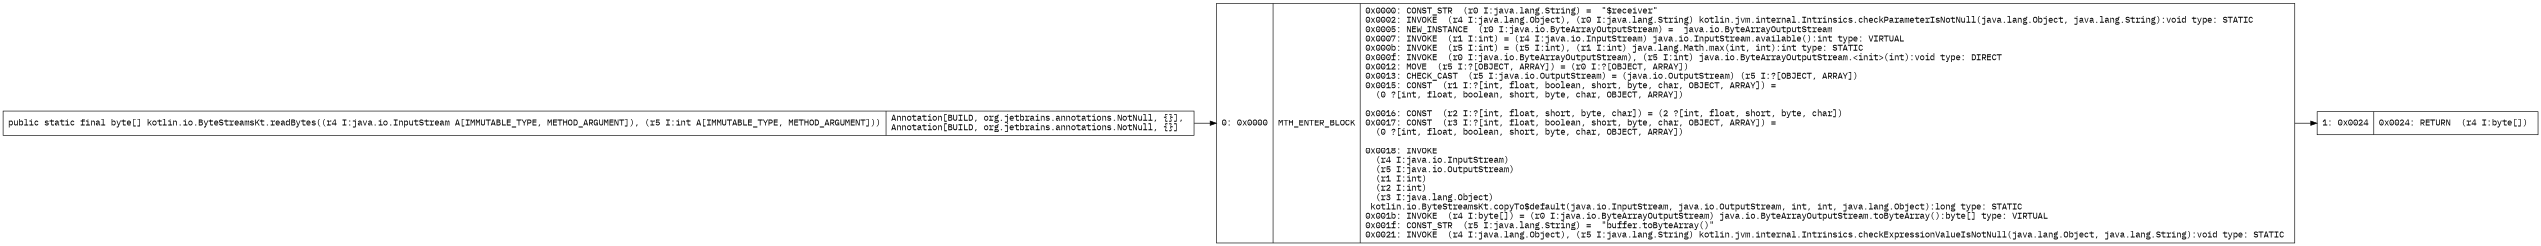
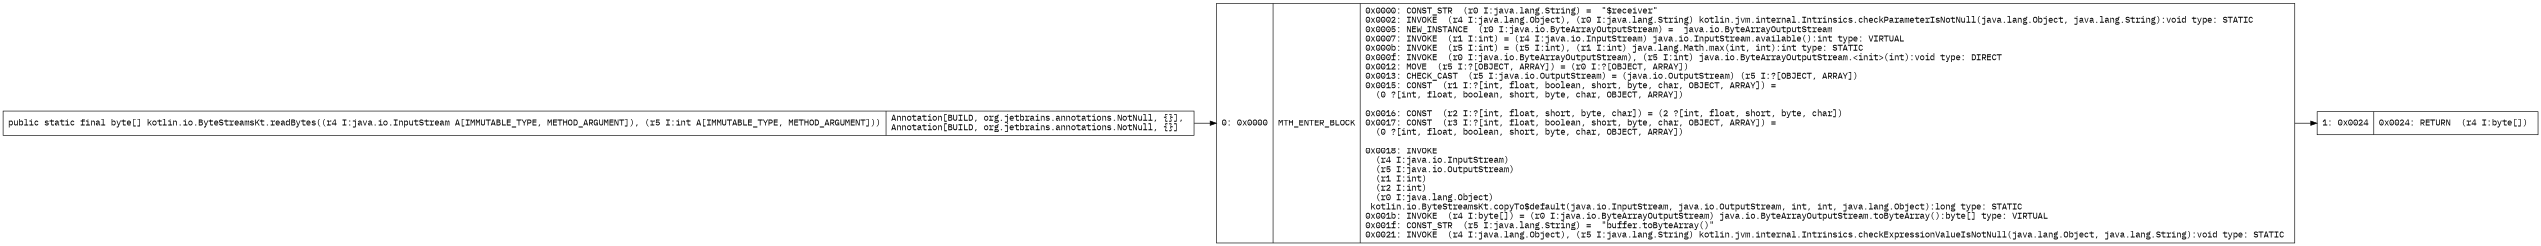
node "0: 0x0000": text "(r3 I:java.lang.Object)" -> "(r0 I:java.lang.Object)"
